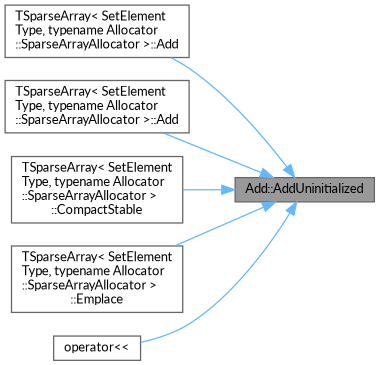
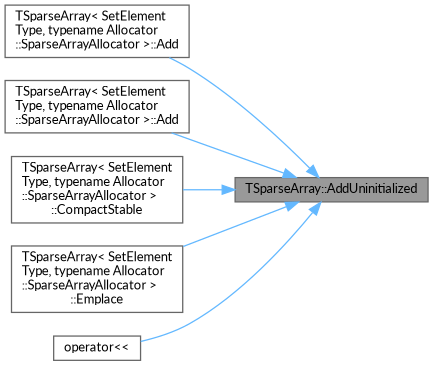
node "Add::AddUninitialized": label "Add::AddUninitialized" -> "TSparseArray::AddUninitialized"
